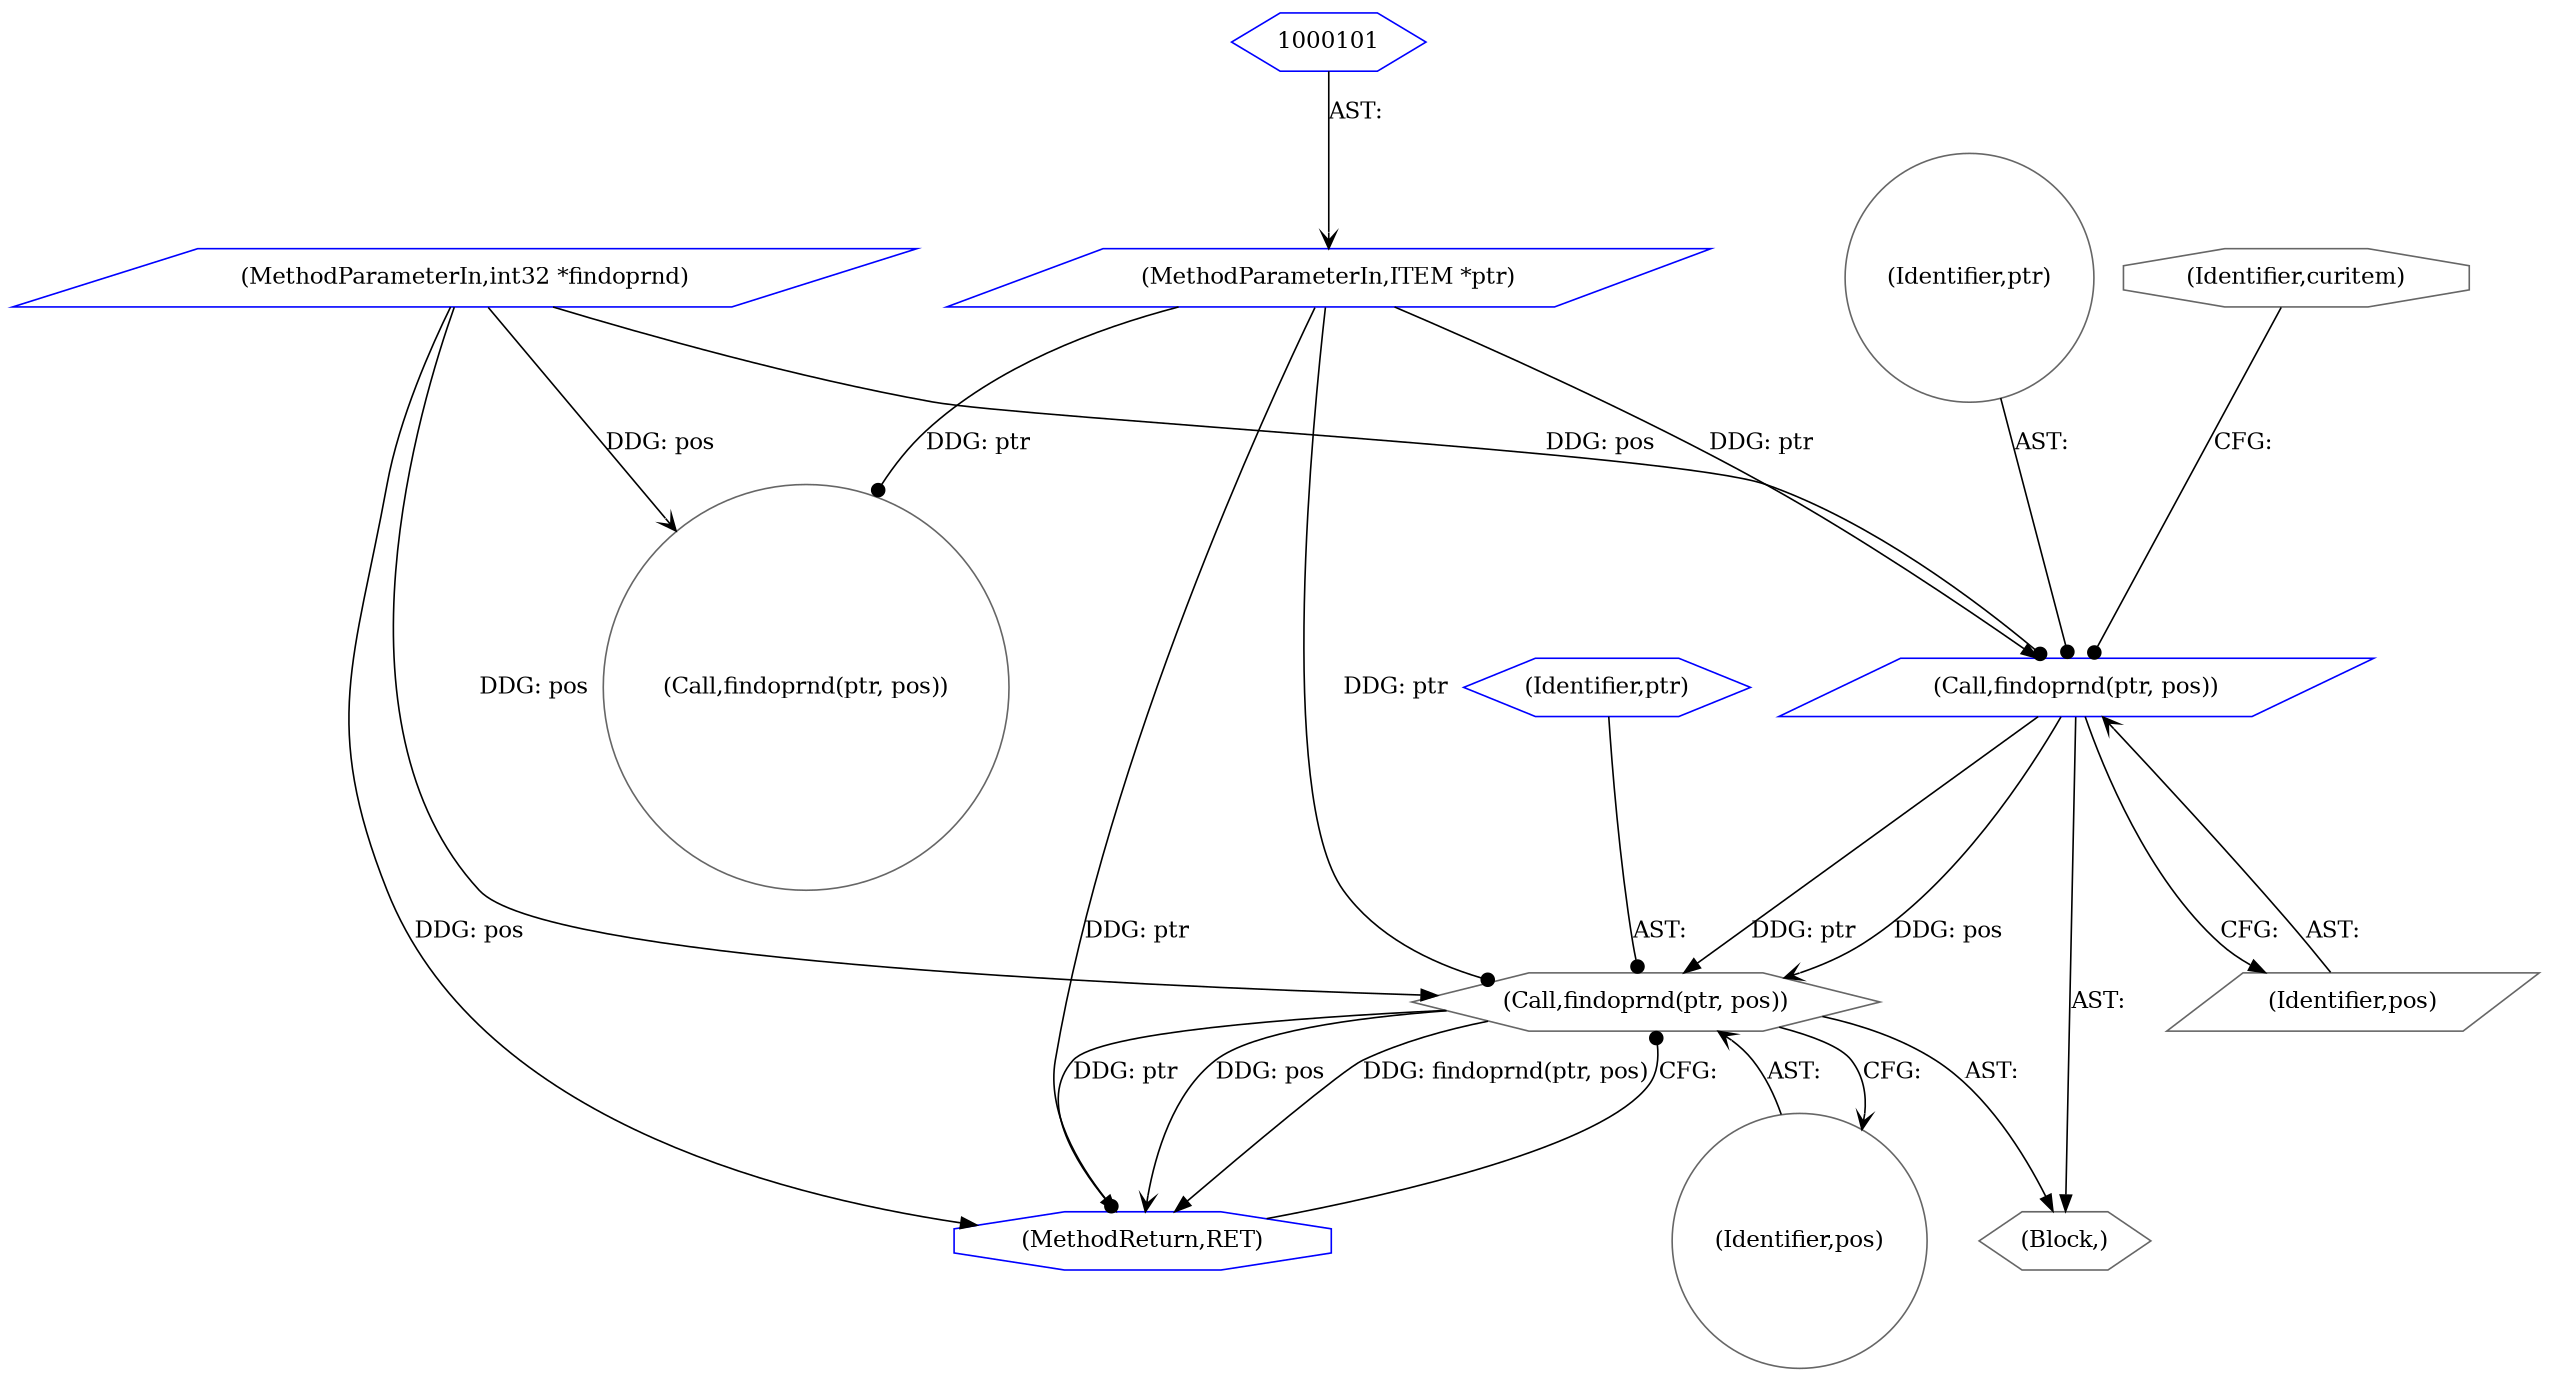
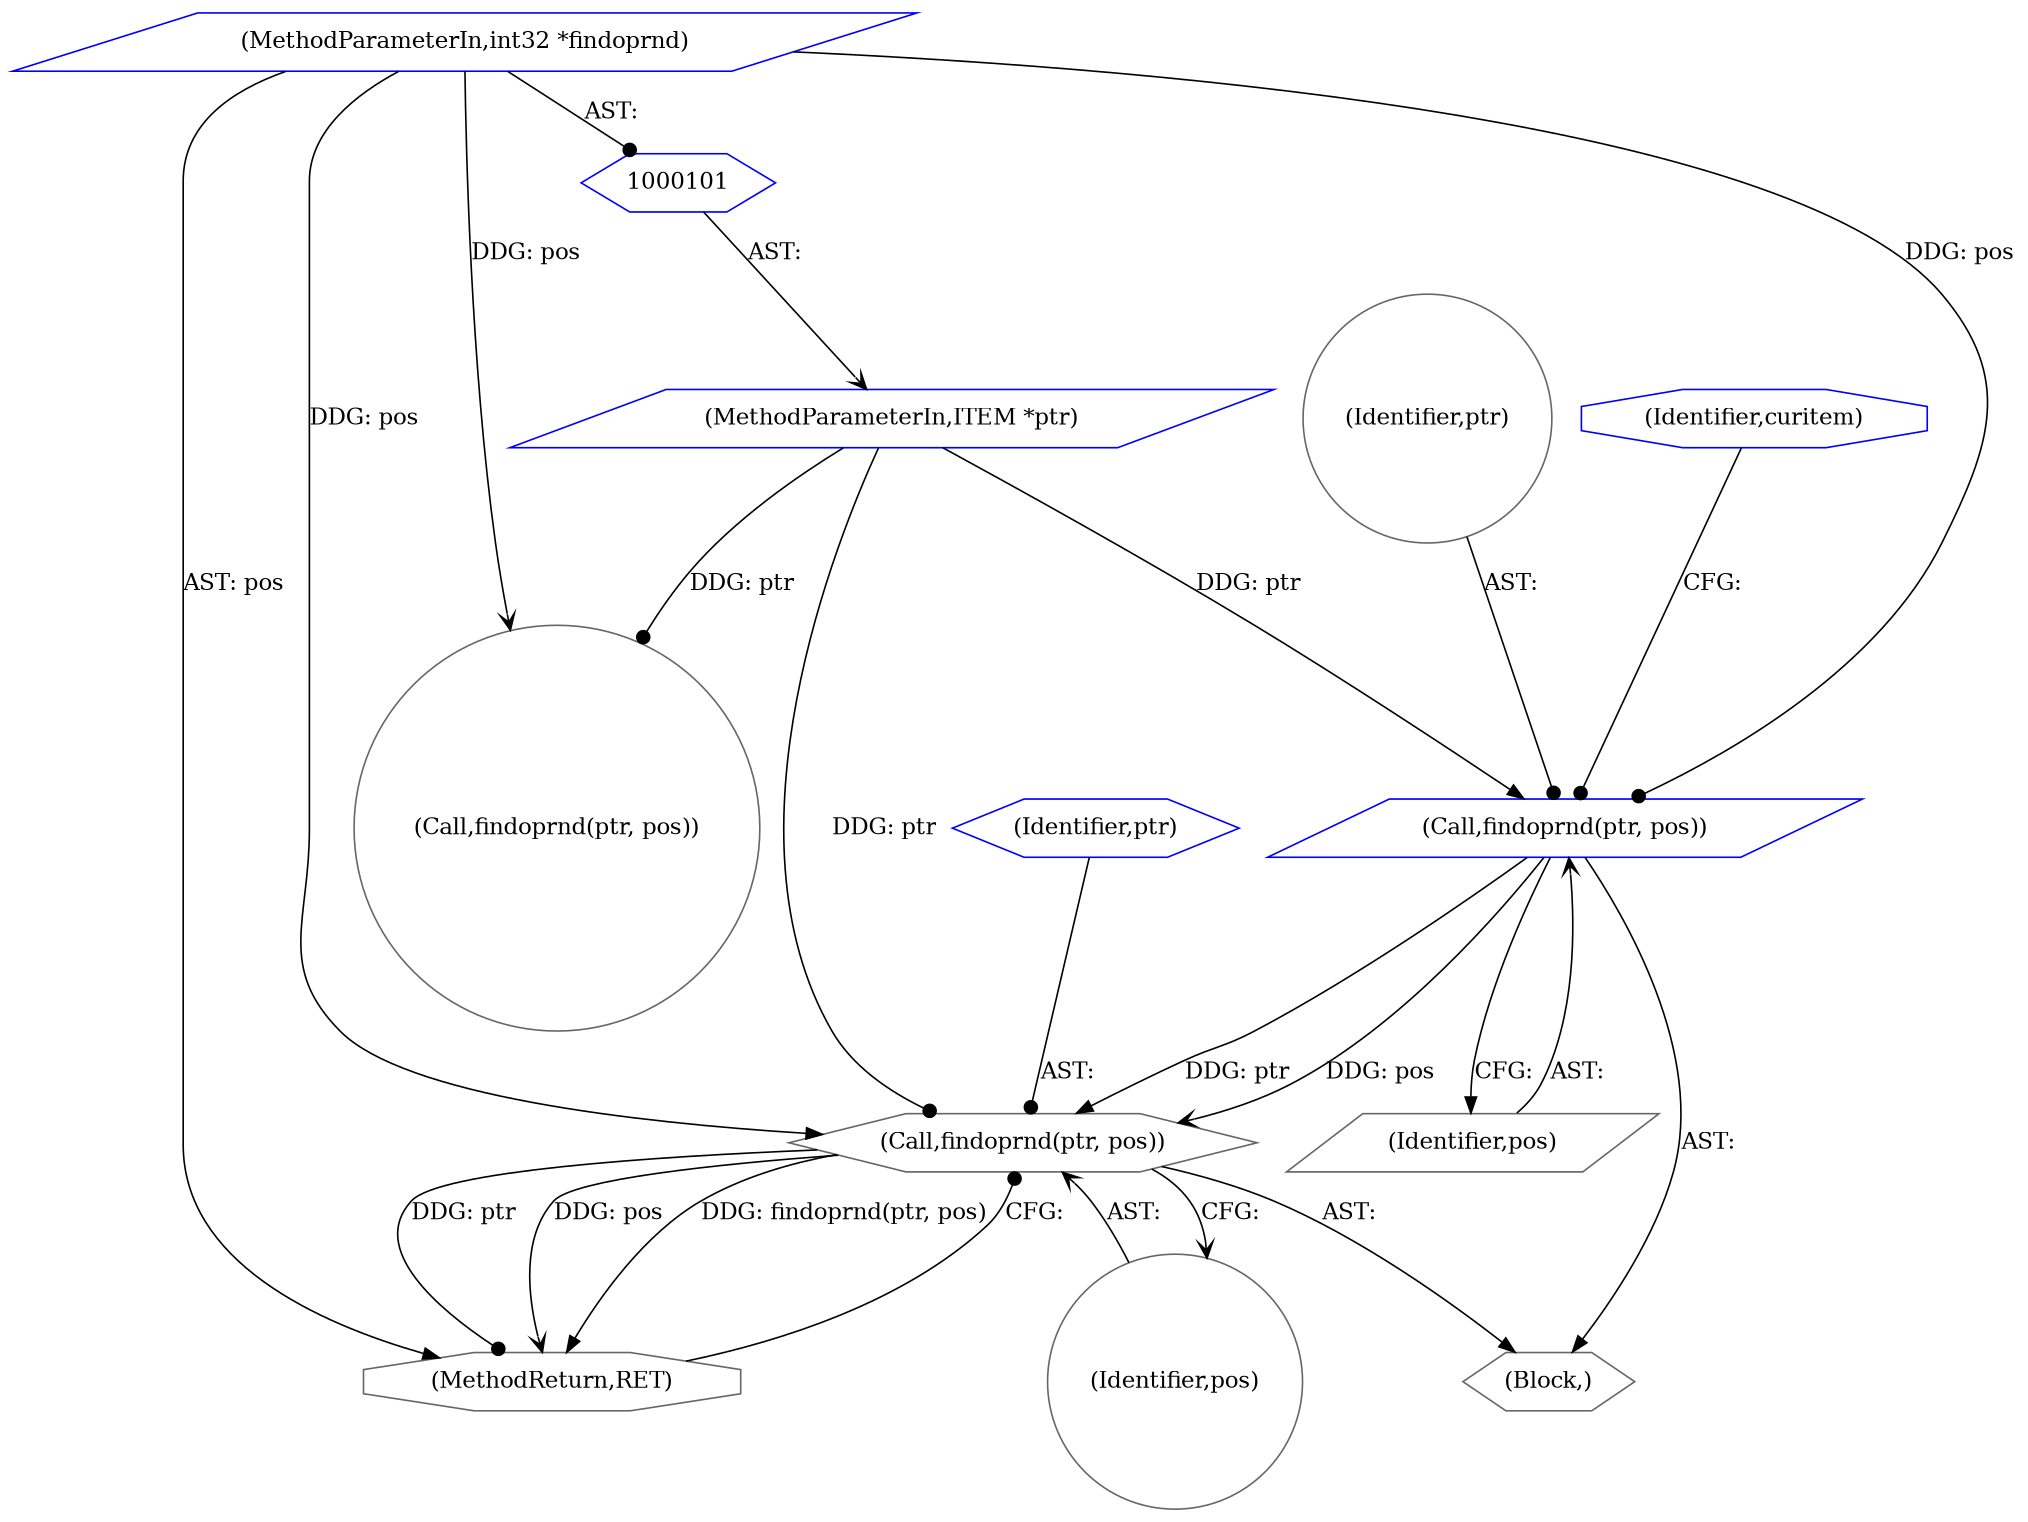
edge "(MethodParameterIn,int32 *findoprnd)" -> "1000101": added, label "AST:"
node "(Identifier,curitem)": color gray40 -> blue
edge "(MethodParameterIn,ITEM *ptr)" -> "(MethodReturn,RET)": removed, label "DDG: ptr"
edge "(MethodParameterIn,int32 *findoprnd)" -> "(MethodReturn,RET)": label "DDG: pos" -> "AST: pos"
node "(MethodReturn,RET)": color blue -> gray40
